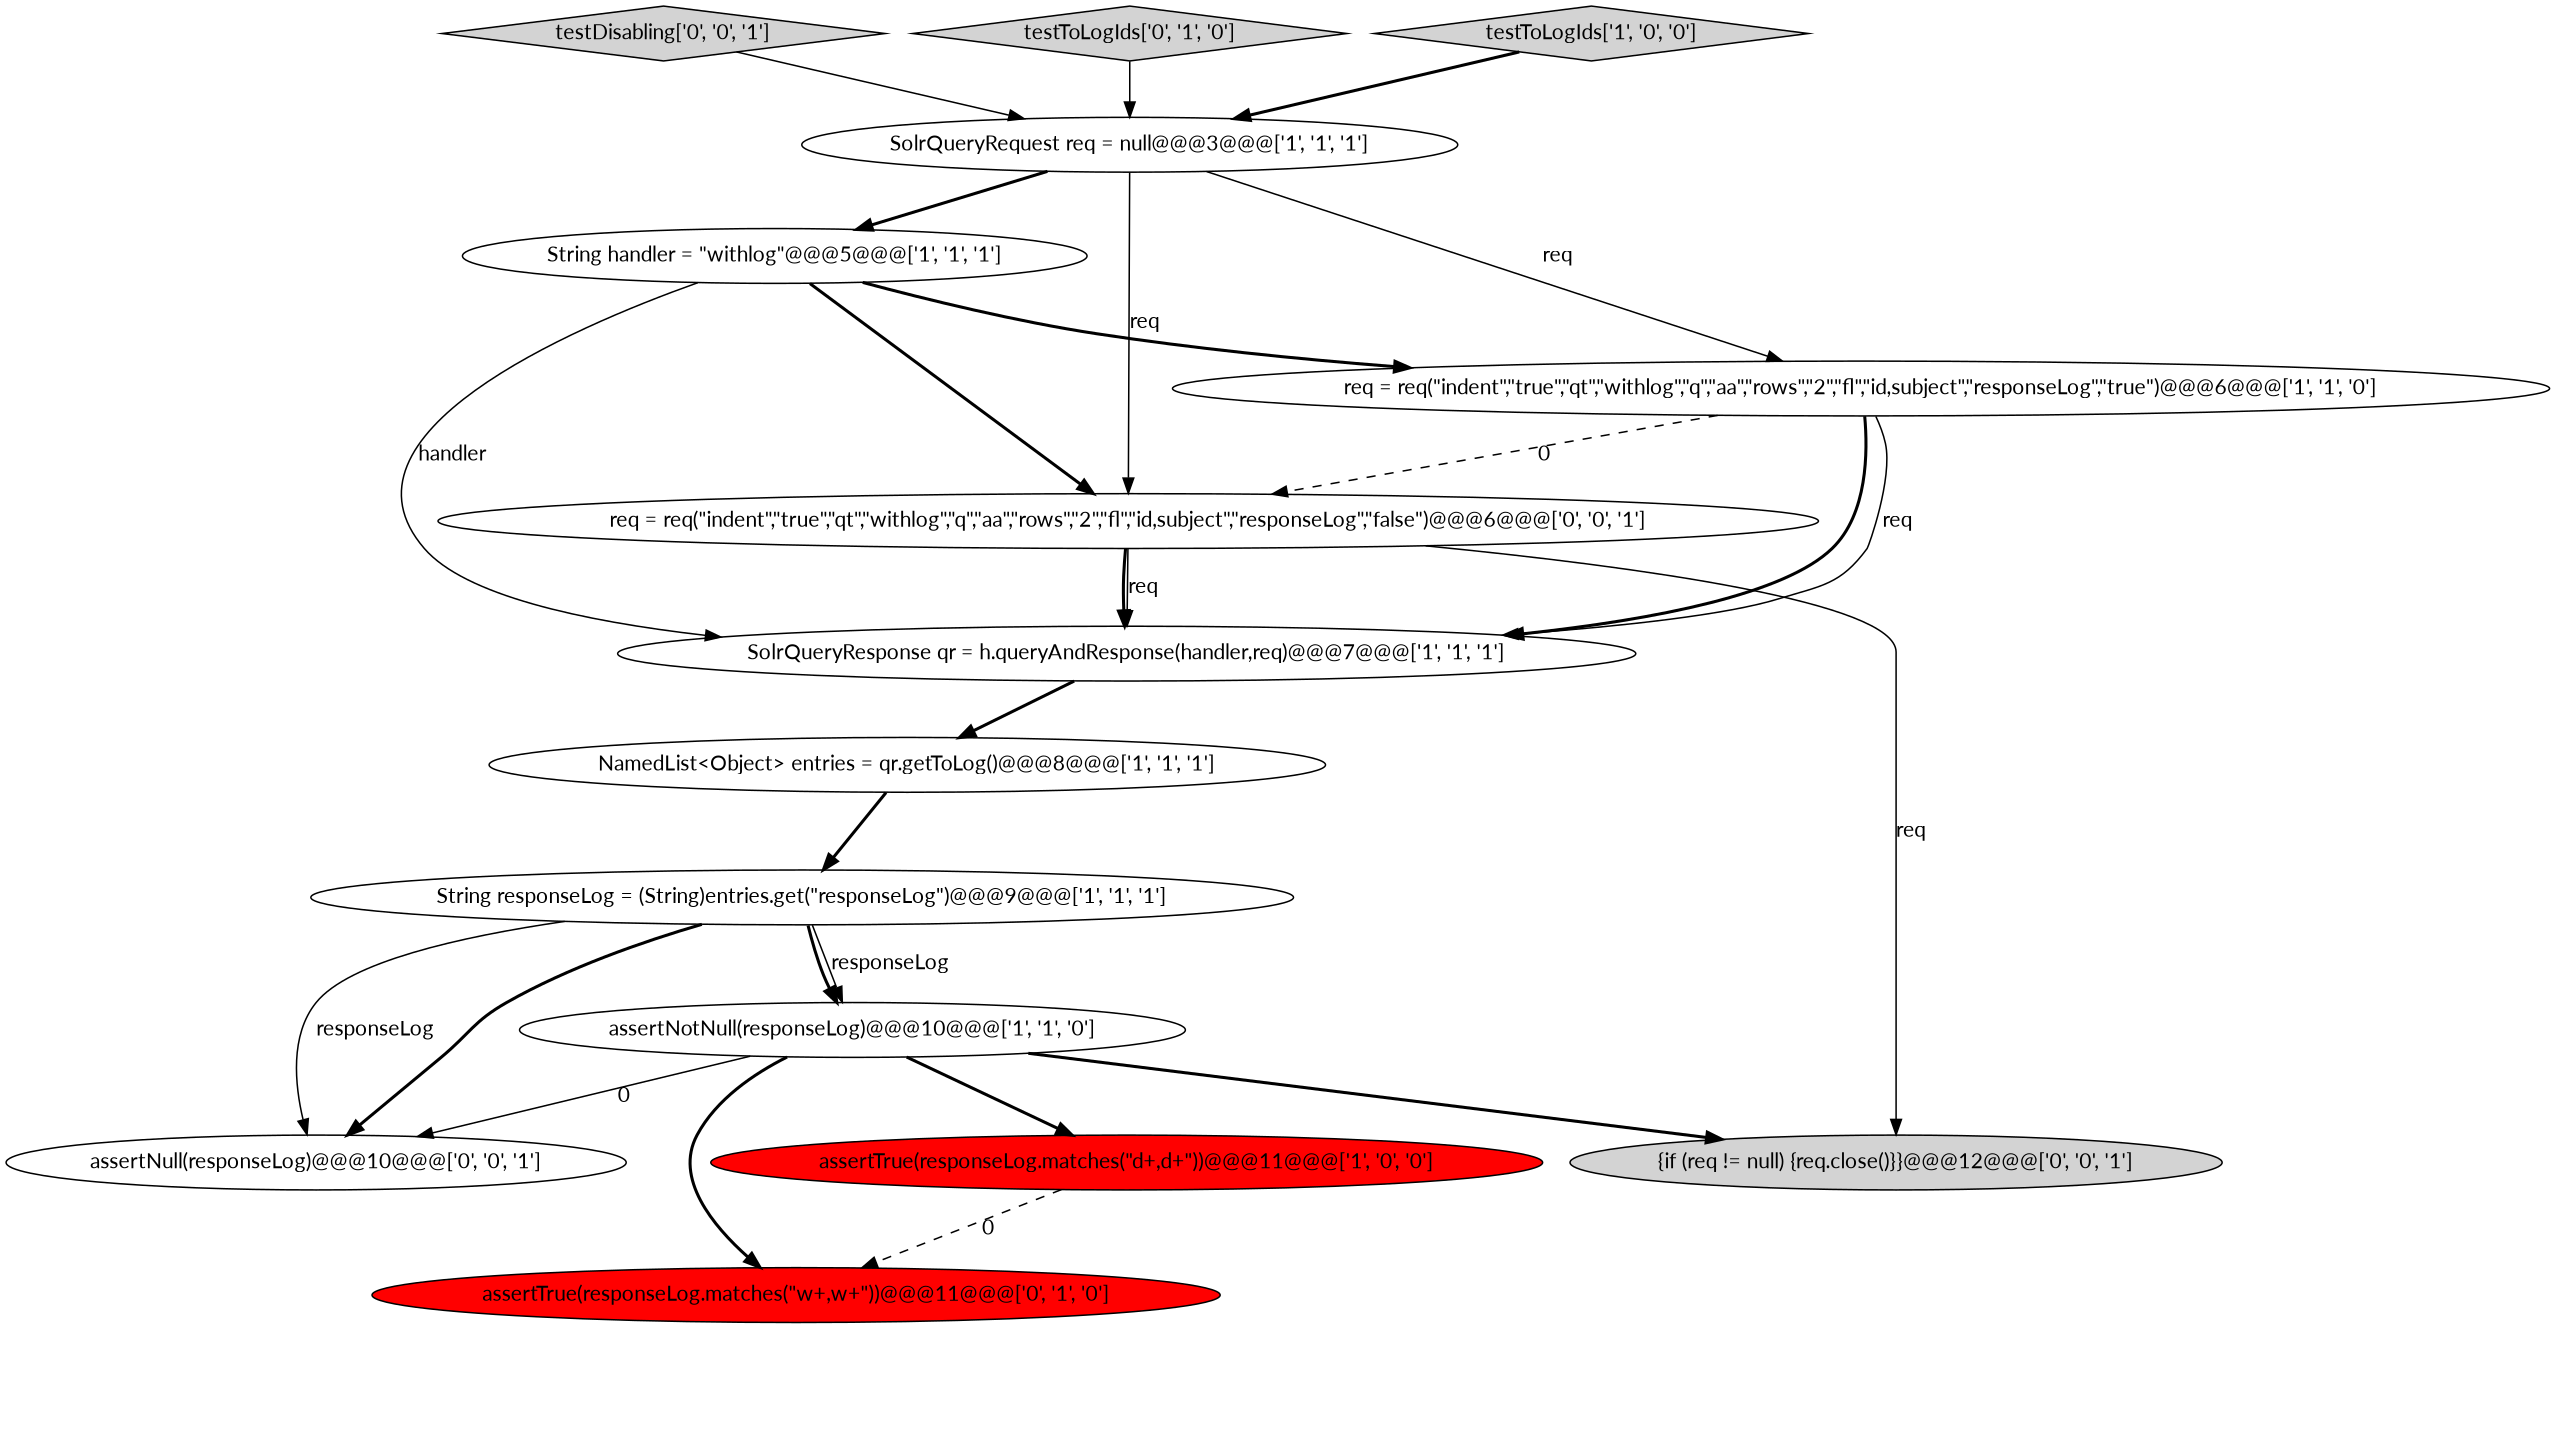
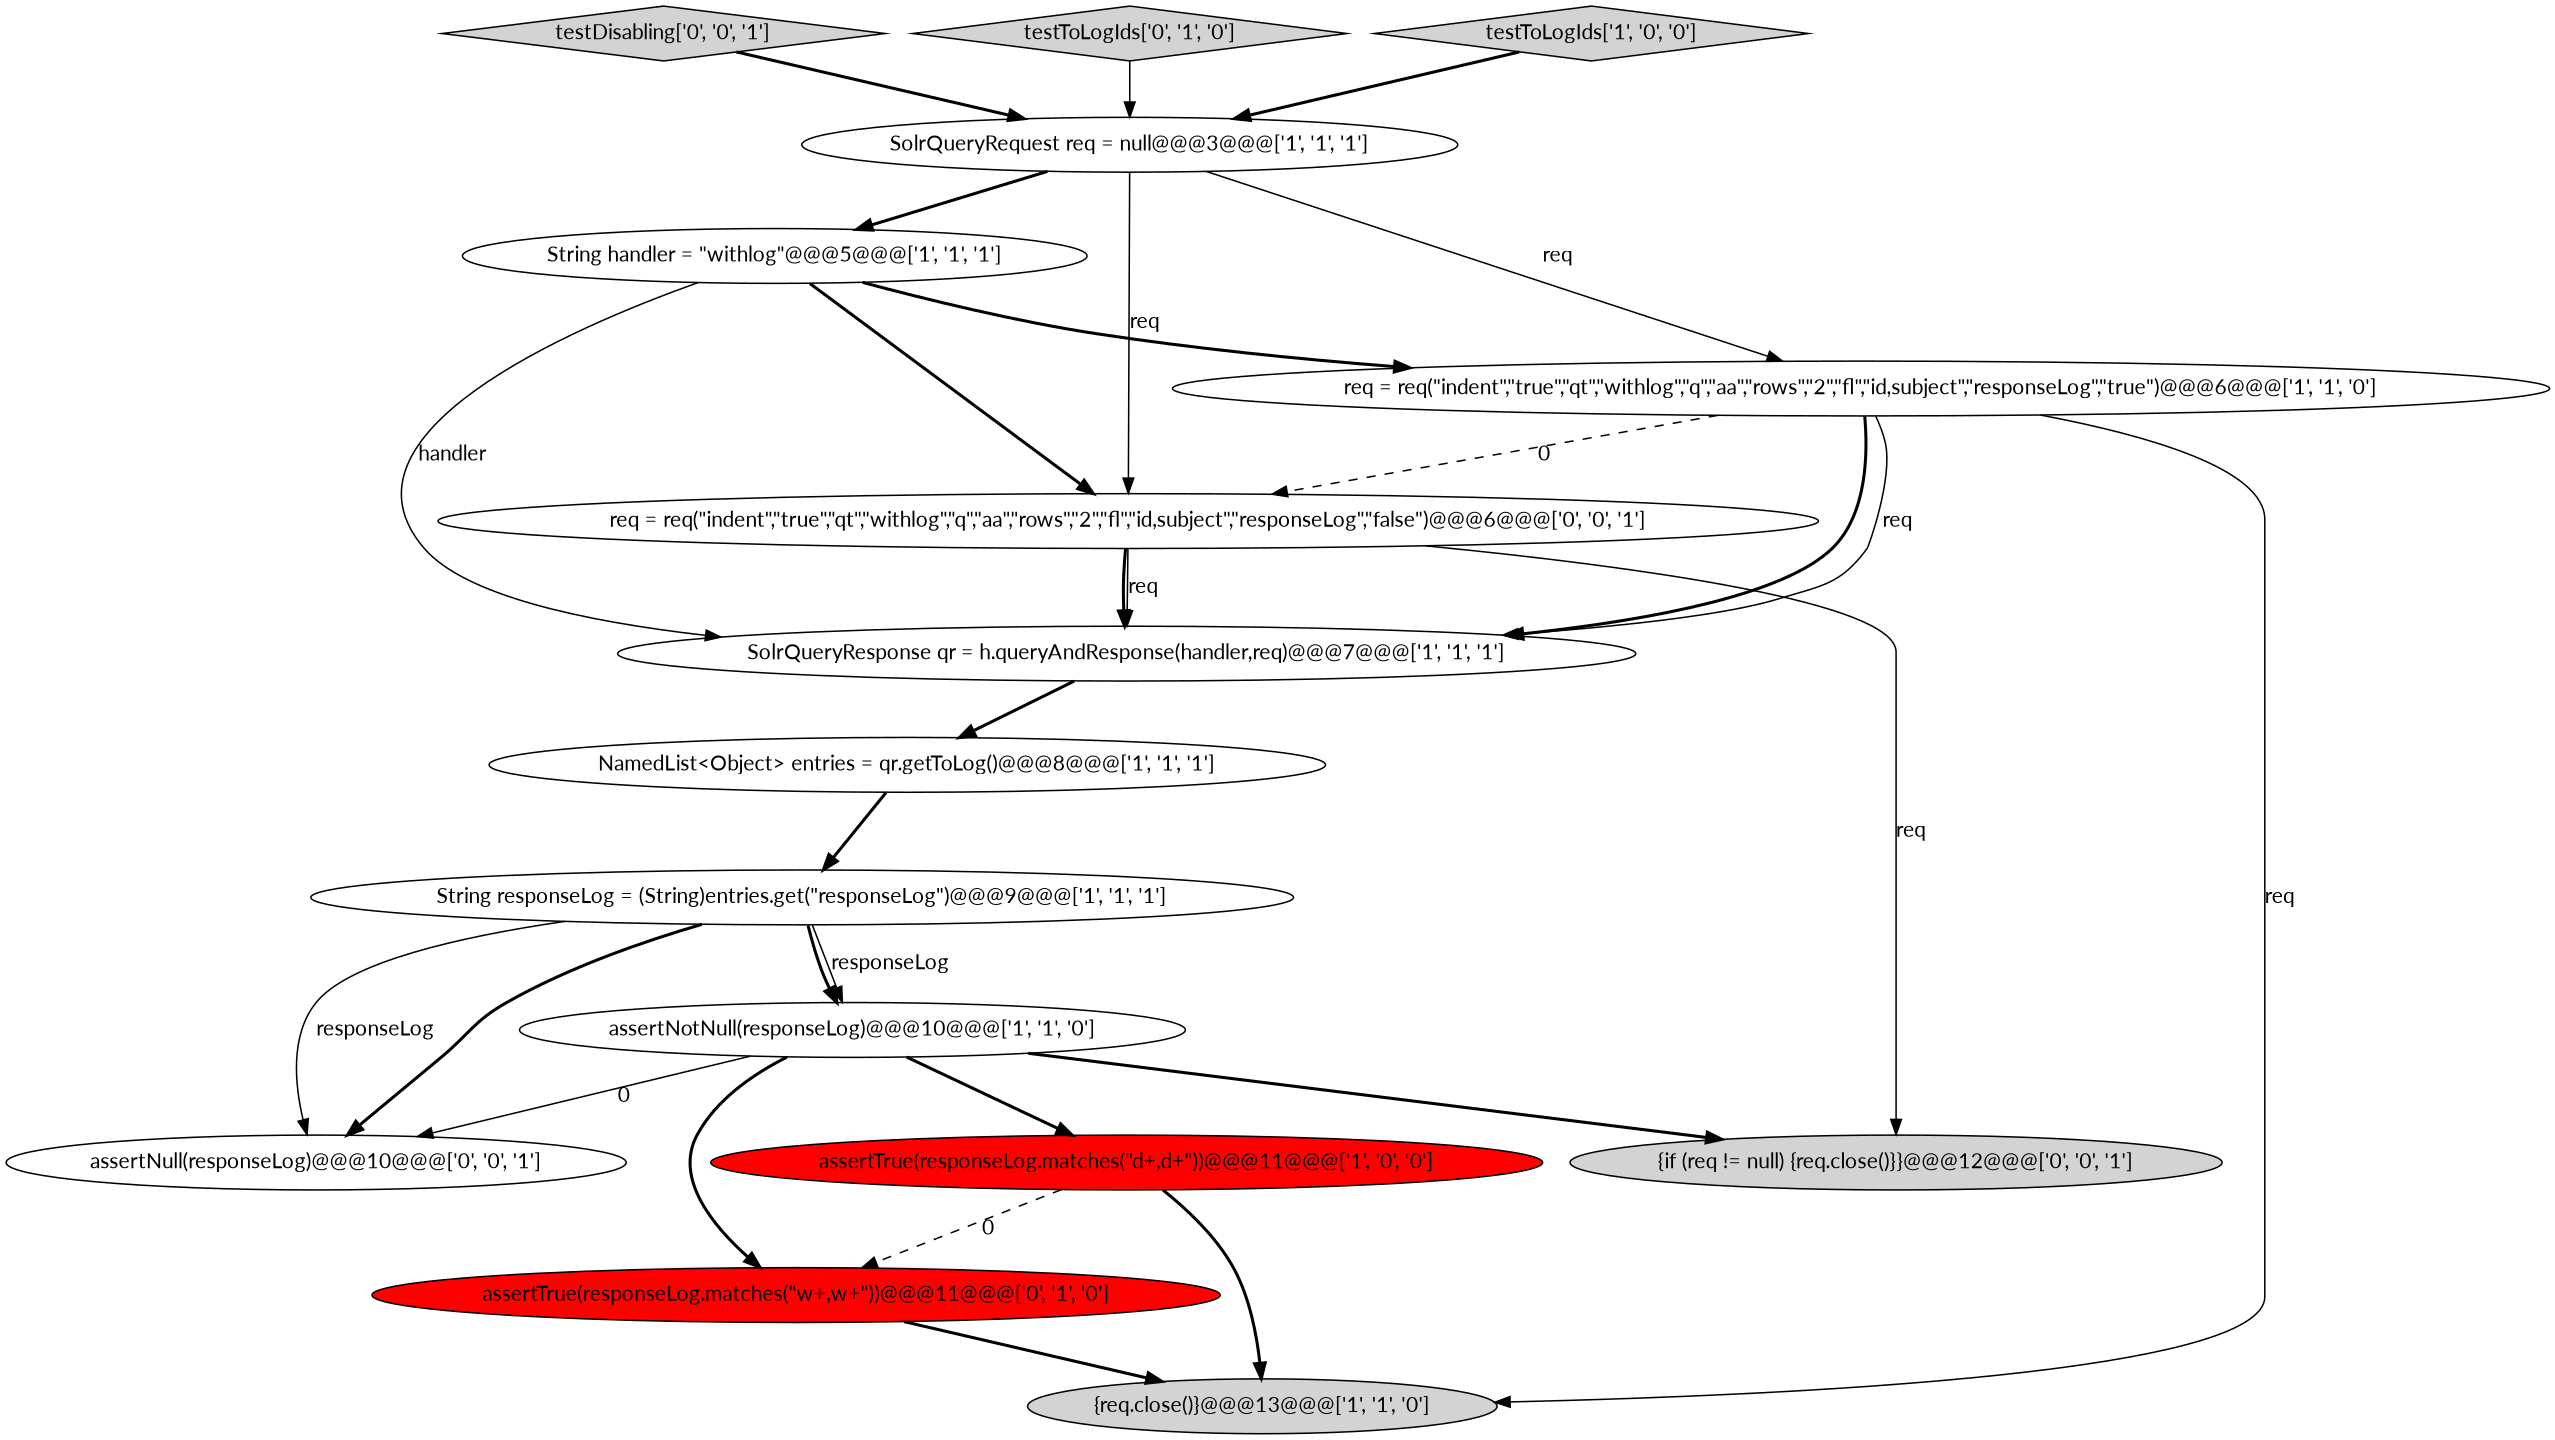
edge "testDisabling['0', '0', '1']" -> "SolrQueryRequest req = null@@@3@@@['1', '1', '1']": style solid -> bold
node "{req.close()}@@@13@@@['1', '1', '0']": added
